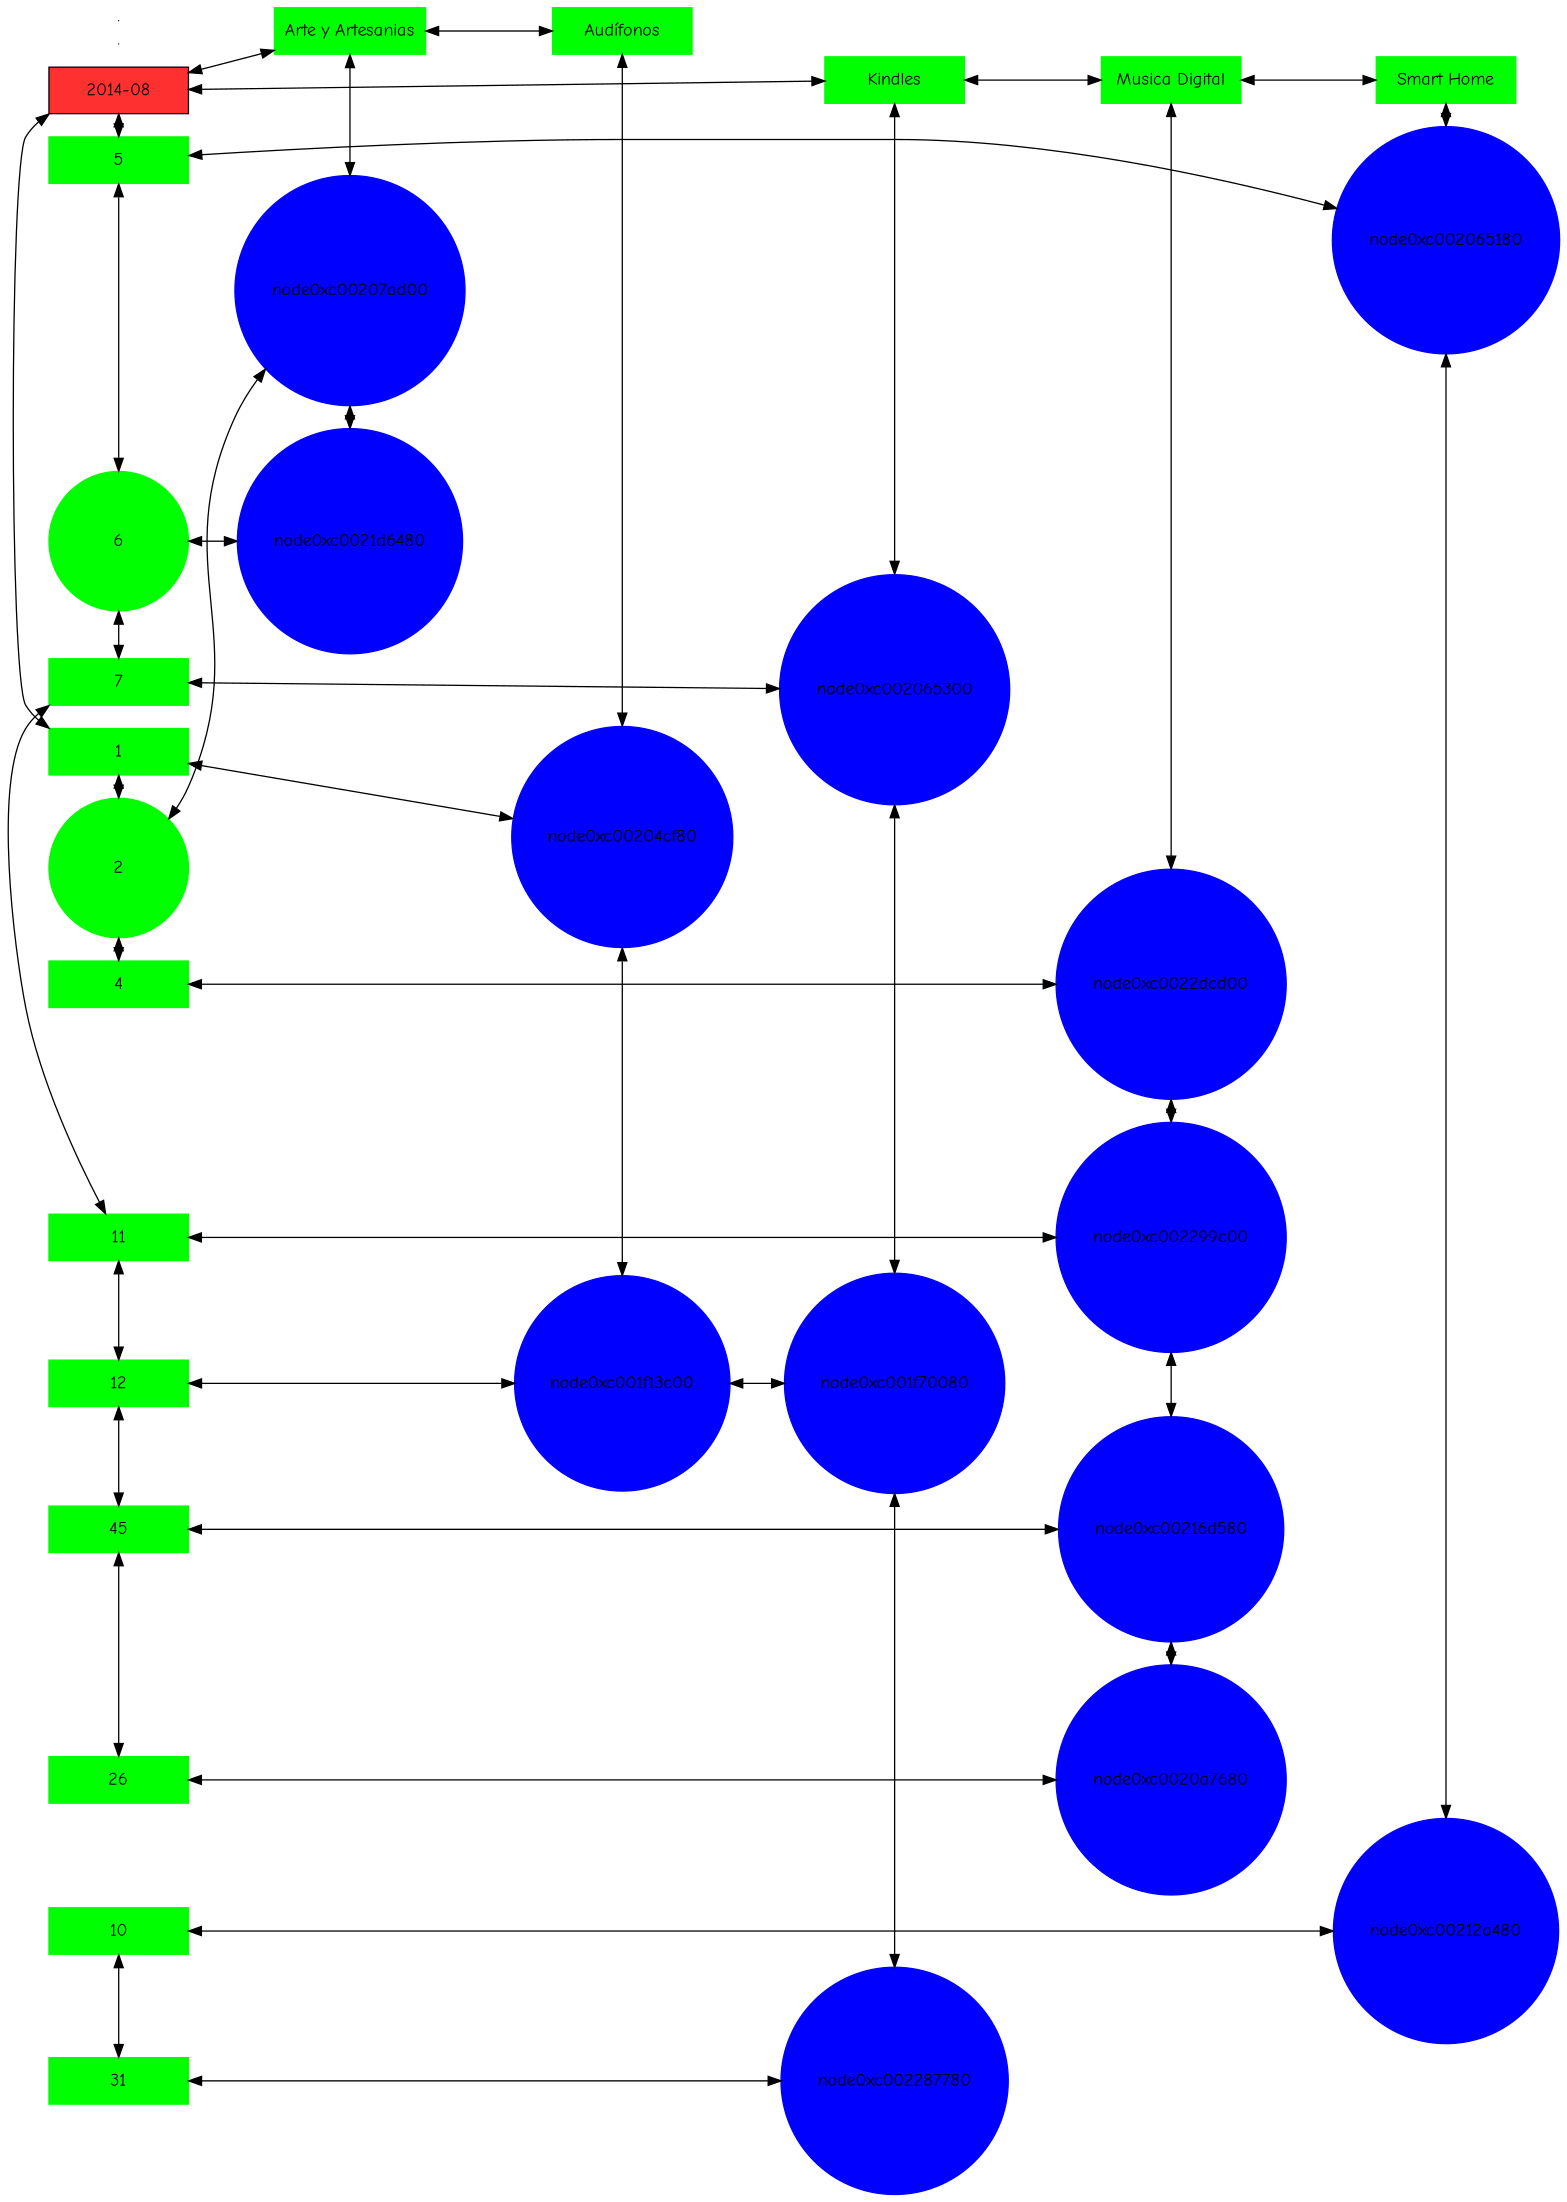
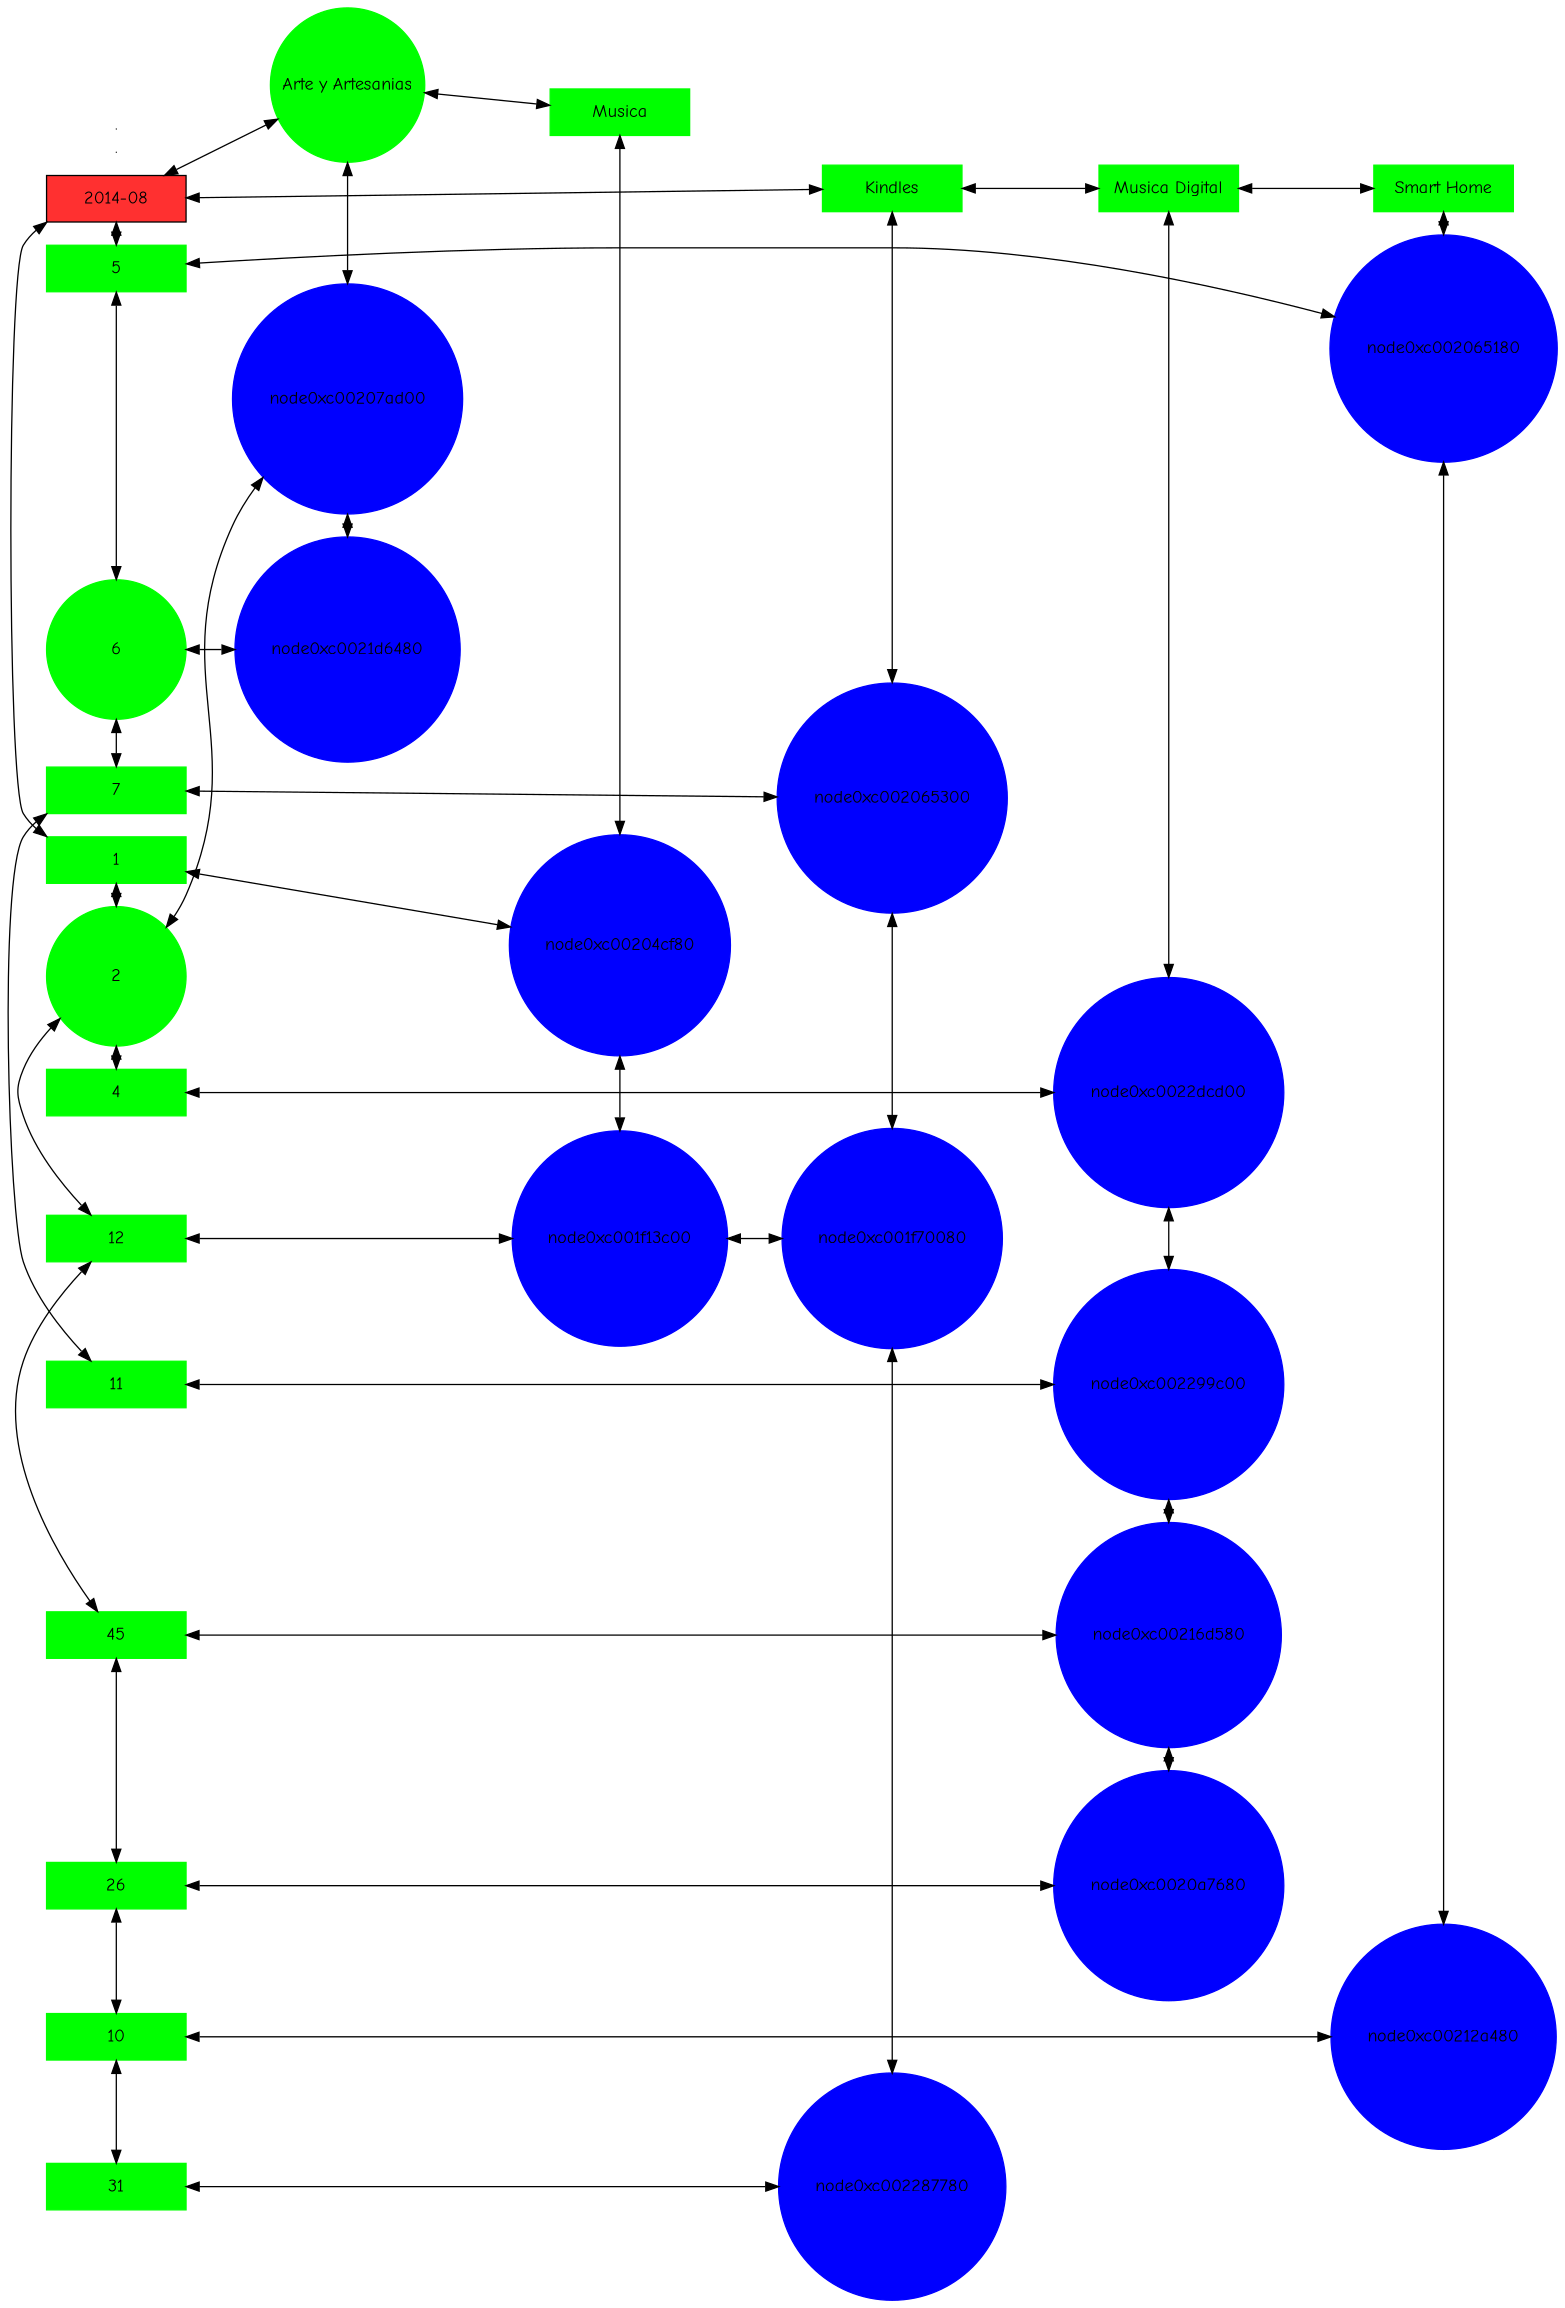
node "Arte y Artesanias": shape box -> circle
node "Audífonos": label "Audífonos" -> "Musica"
edge "11" -- "12": now "2" -- "12"
edge "26" -- "10": added
